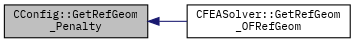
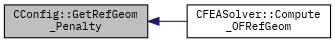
node "CFEASolver::GetRefGeom _OFRefGeom": label "CFEASolver::GetRefGeom _OFRefGeom" -> "CFEASolver::Compute _OFRefGeom"
